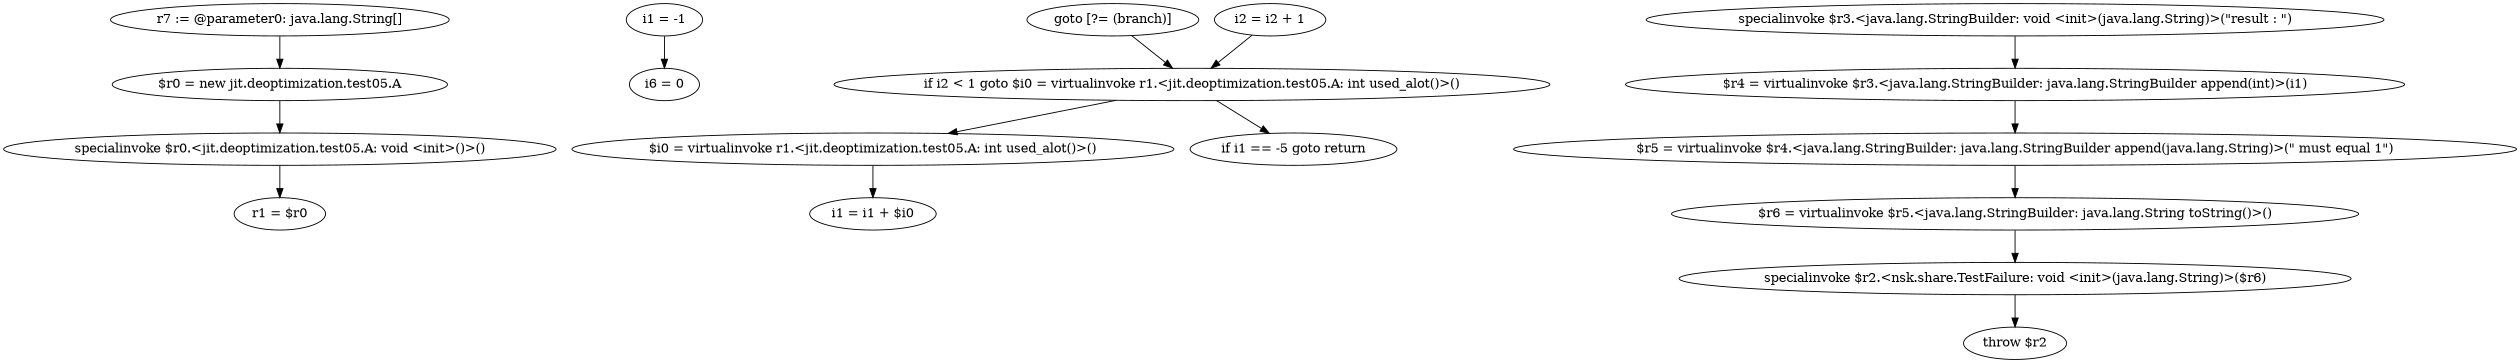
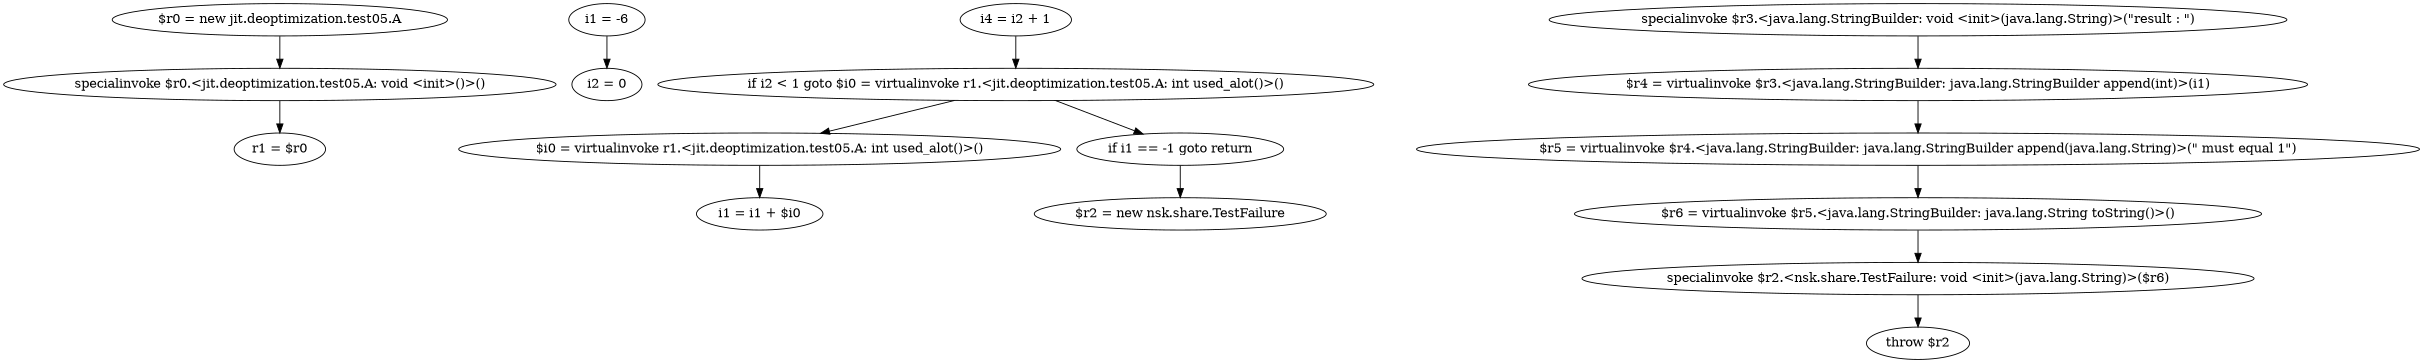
node "r7 := @parameter0: java.lang.String[]": removed
node "i1 = -1": label "i1 = -1" -> "i1 = -6"
node "goto [?= (branch)]": removed
node "i2 = i2 + 1": label "i2 = i2 + 1" -> "i4 = i2 + 1"
node "i6 = 0": label "i6 = 0" -> "i2 = 0"
node "if i1 == -5 goto return": label "if i1 == -5 goto return" -> "if i1 == -1 goto return"
node "$r2 = new nsk.share.TestFailure": added
